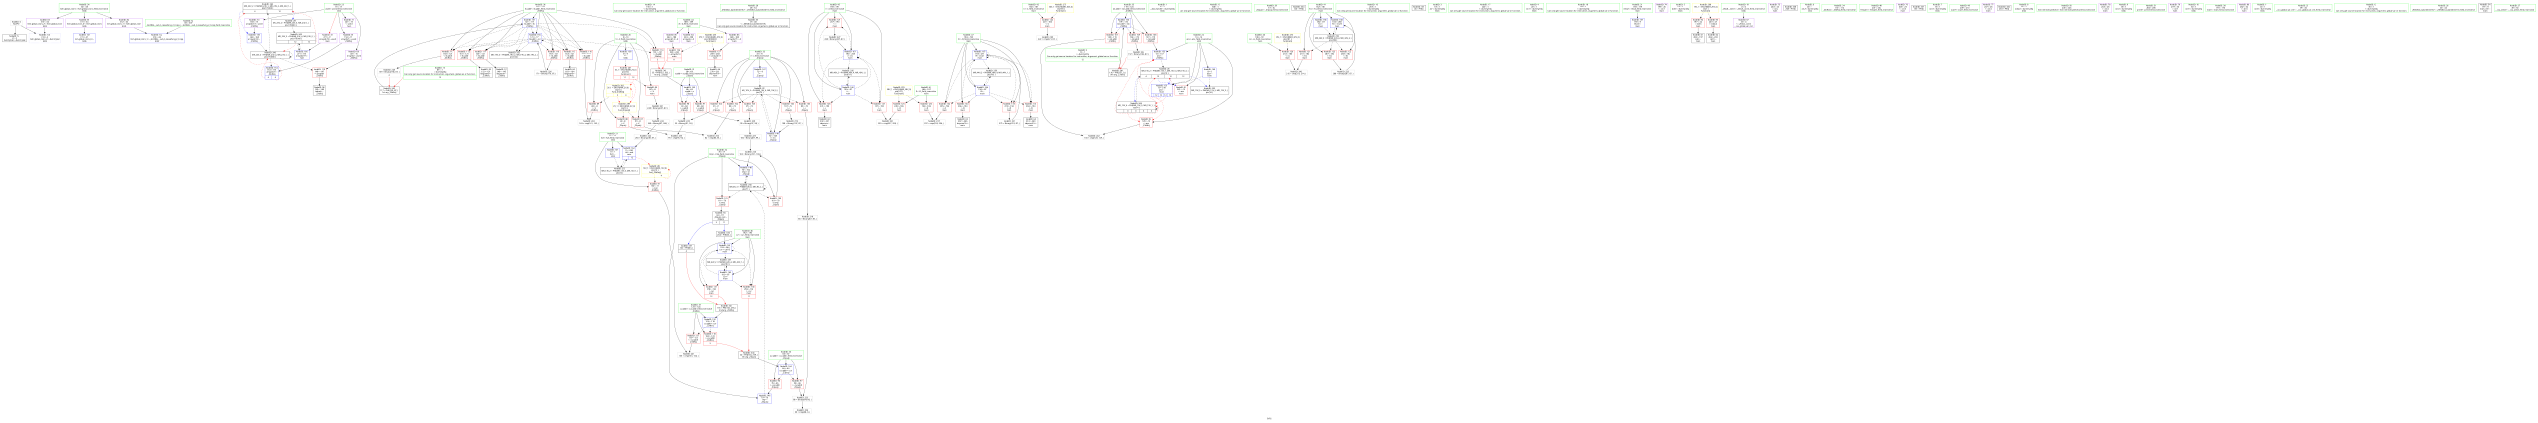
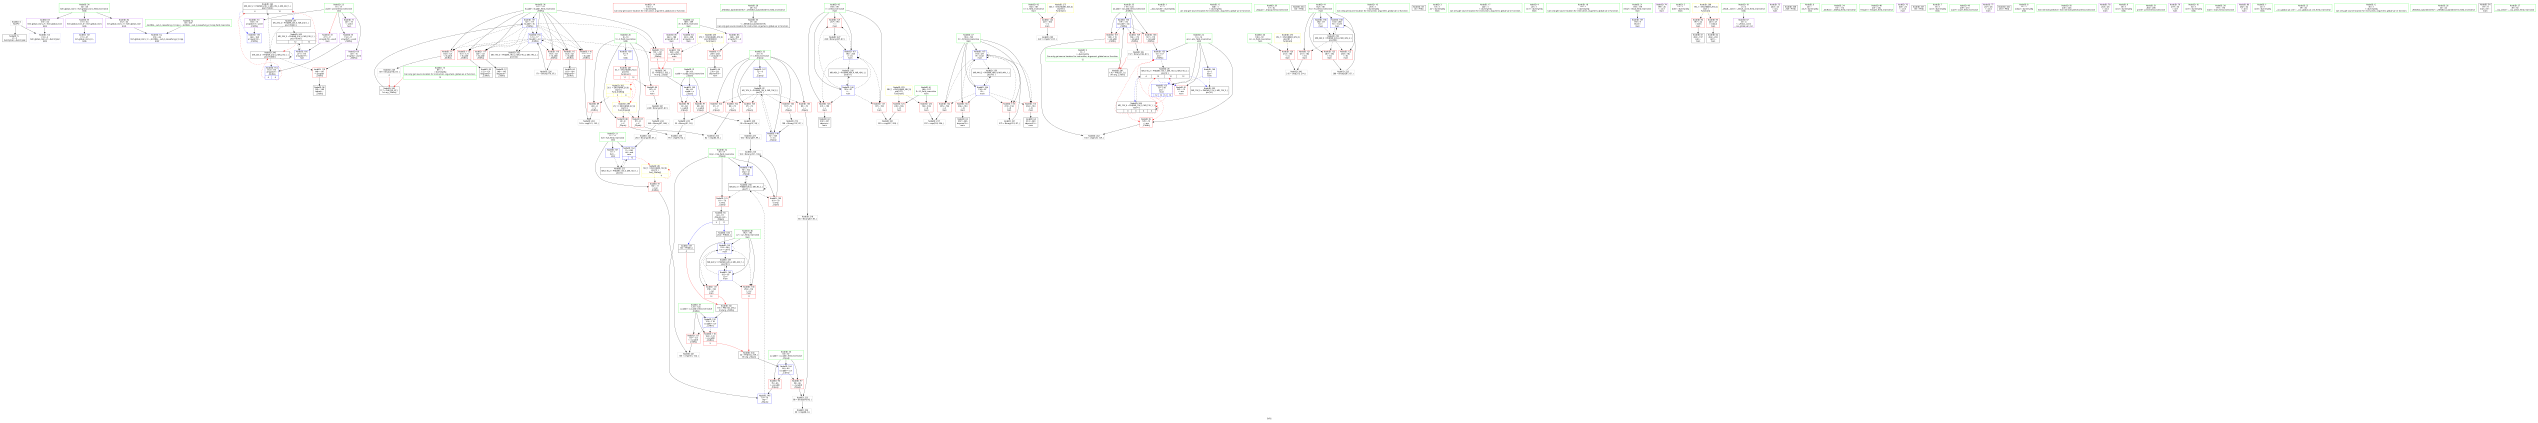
node "NodeID: 14": color green -> red
edge "NodeID: 155" -> "NodeID: 246": now "NodeID: 259" -> "NodeID: 246"
